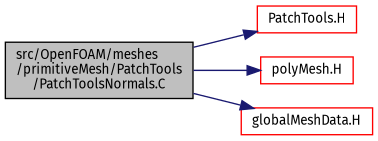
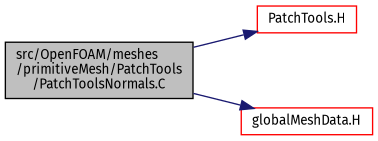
node "polyMesh.H": removed
